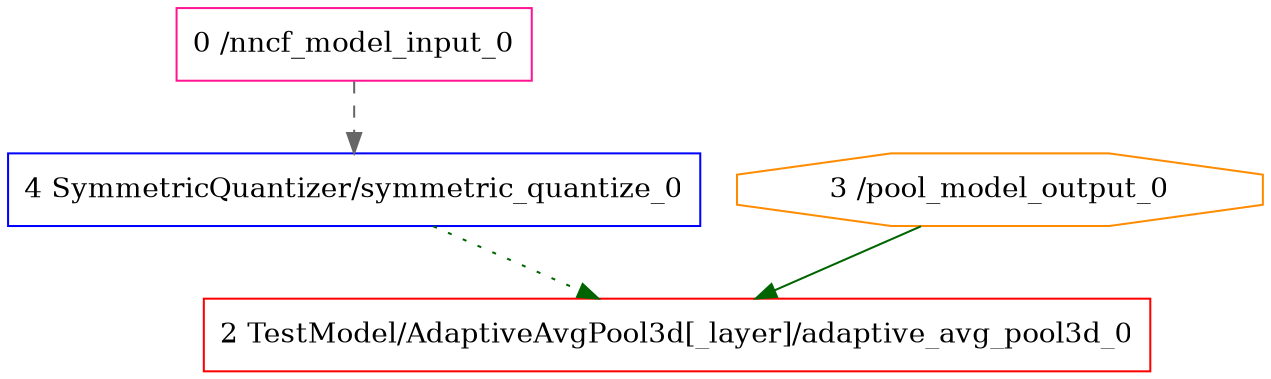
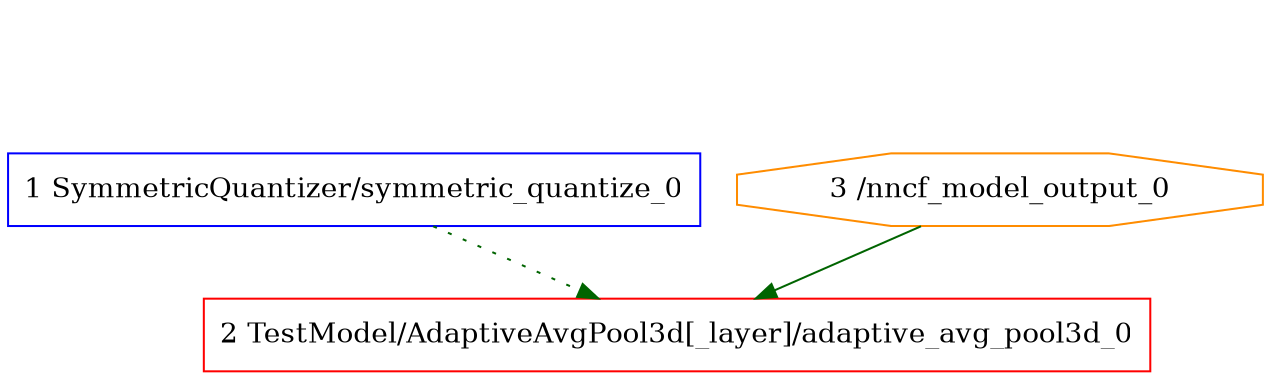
node "0 /nncf_model_input_0": removed
node "4 SymmetricQuantizer/symmetric_quantize_0": label "4 SymmetricQuantizer/symmetric_quantize_0" -> "1 SymmetricQuantizer/symmetric_quantize_0"
node "3 /pool_model_output_0": label "3 /pool_model_output_0" -> "3 /nncf_model_output_0"
